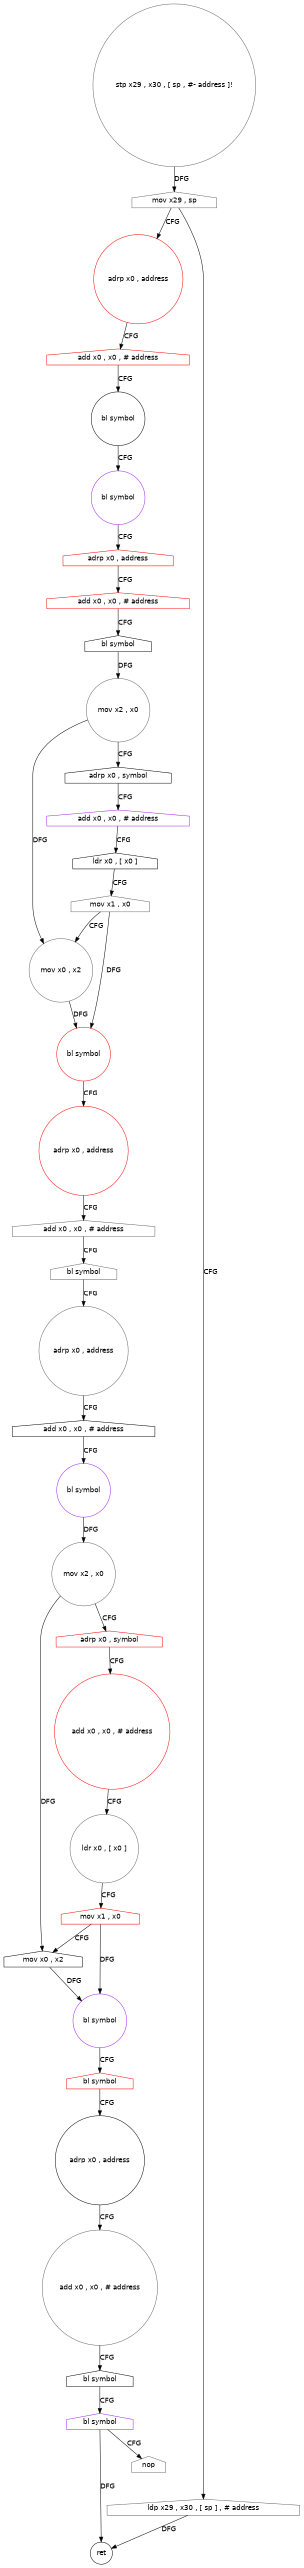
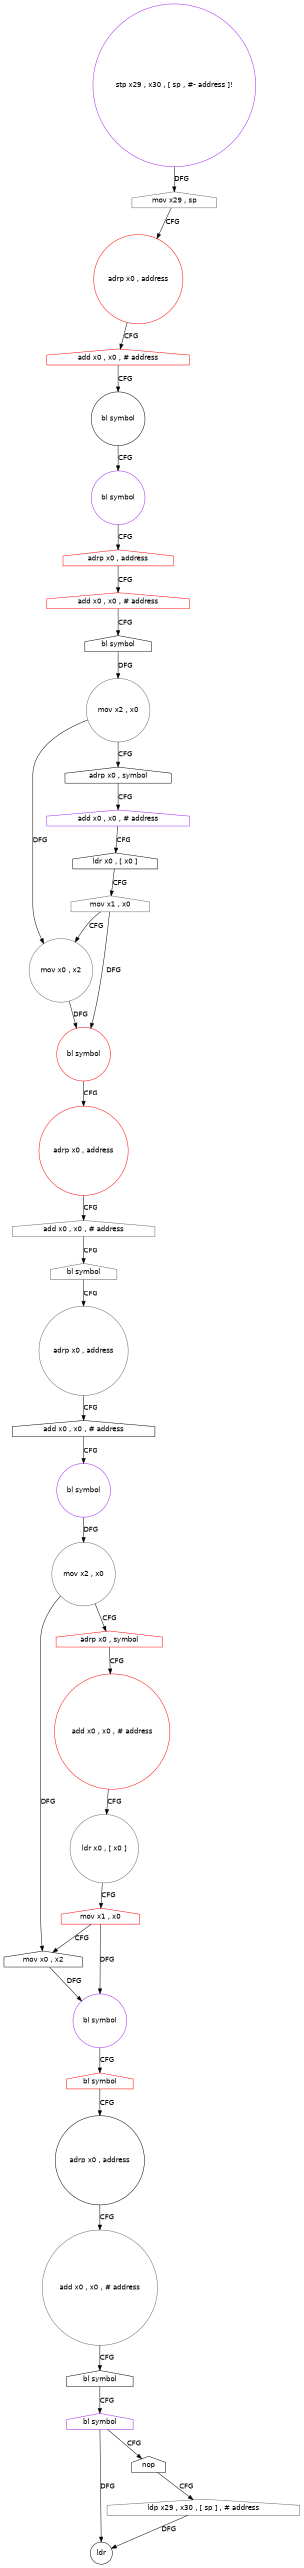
node "stp x29 , x30 , [ sp , #- address ]!": color gray40 -> purple
edge "mov x29 , sp" -> "ldp x29 , x30 , [ sp ] , # address": now "nop" -> "ldp x29 , x30 , [ sp ] , # address"
node "nop": color gray40 -> black
node "ret": label "ret" -> "ldr"
